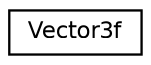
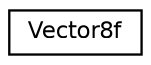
node "Vector3f": label "Vector3f" -> "Vector8f"
